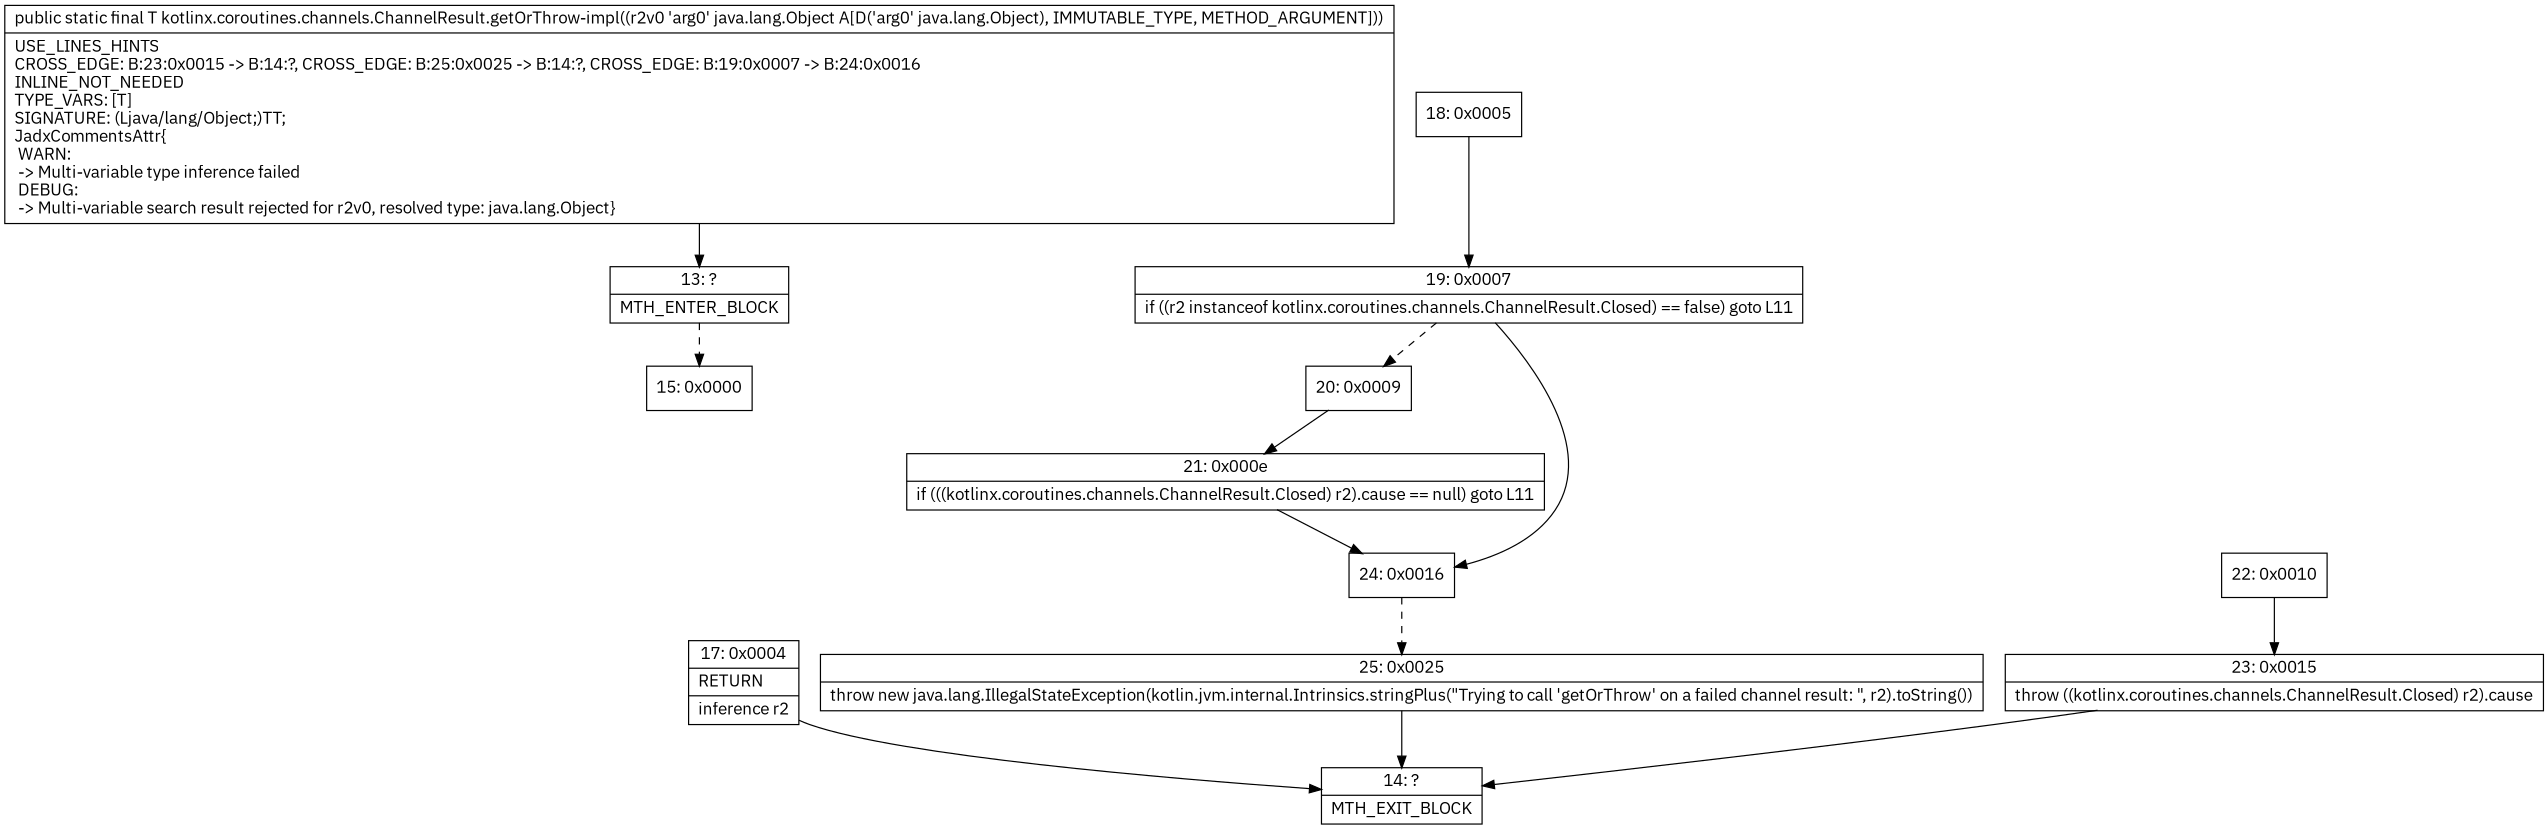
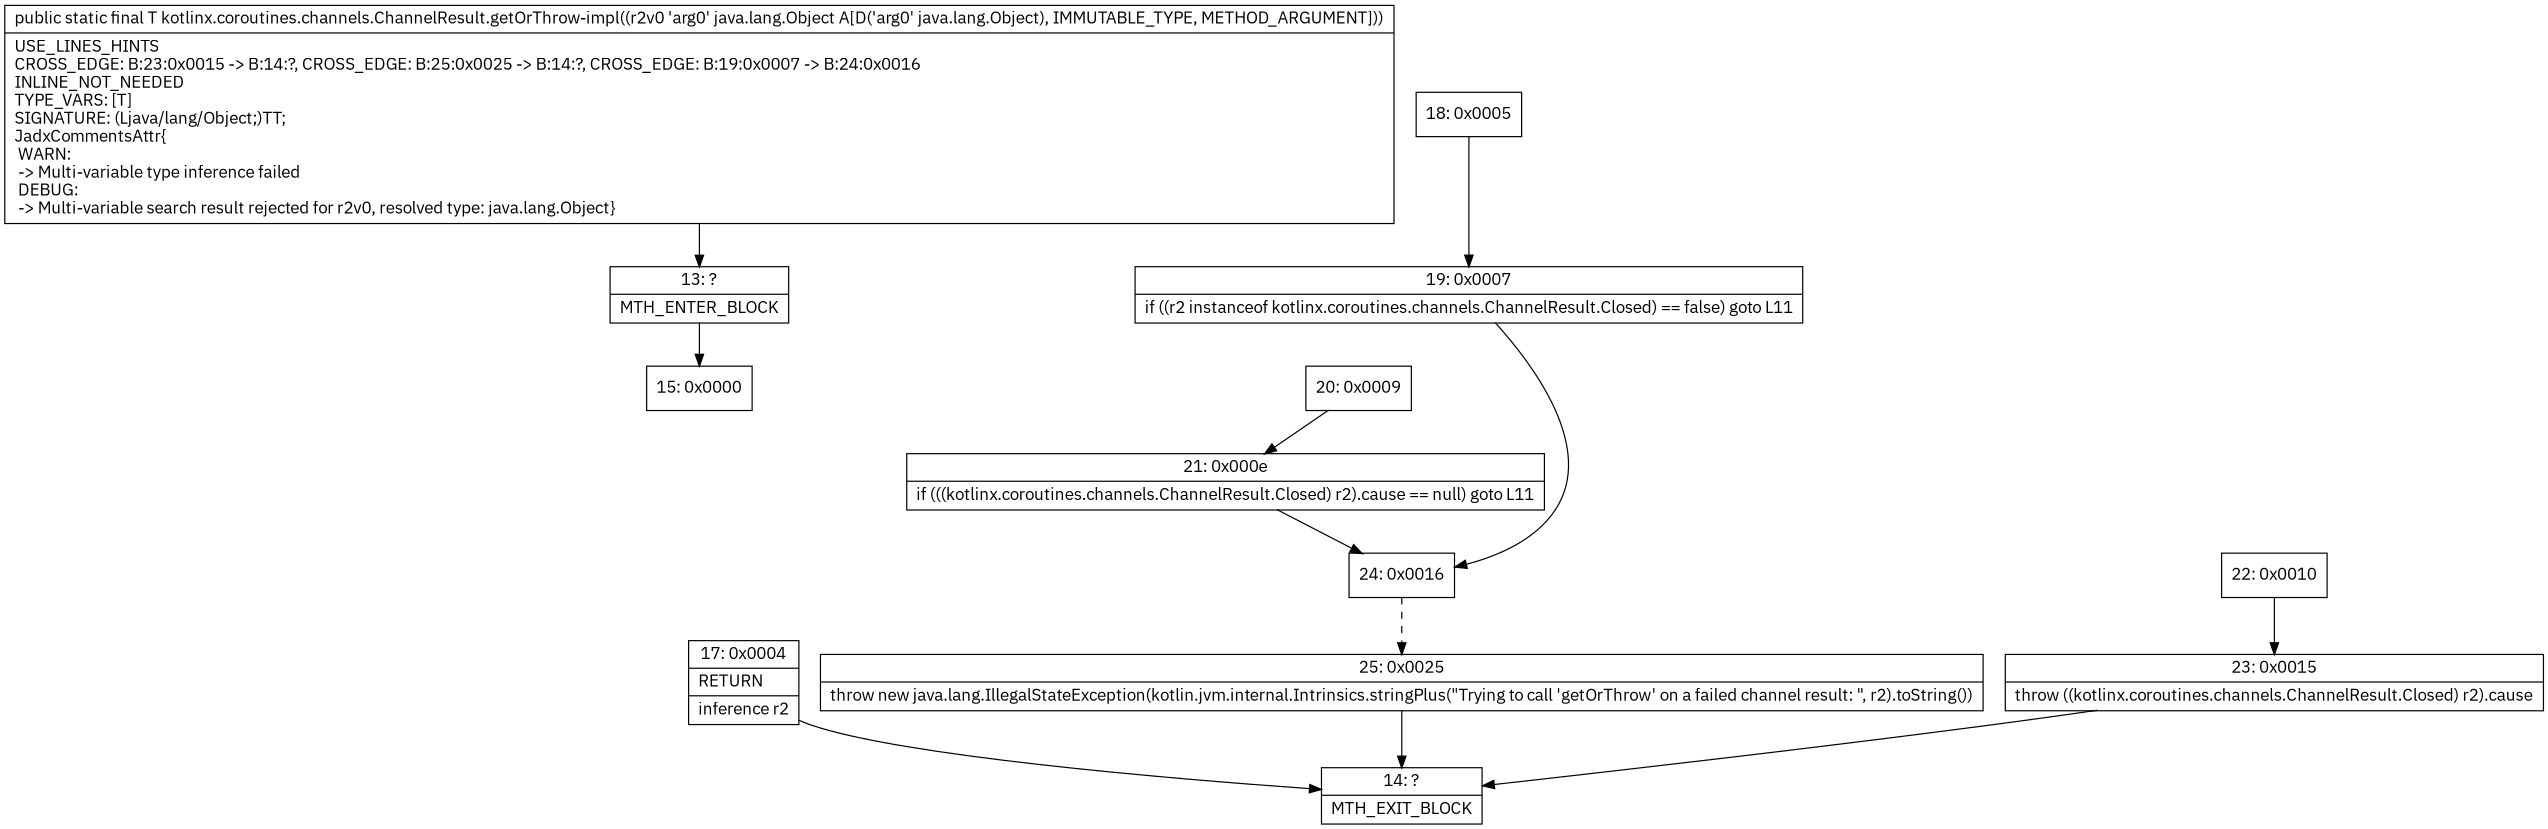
edge "13: ?" -> "15: 0x0000": style dashed -> solid
edge "19: 0x0007" -> "20: 0x0009": removed
